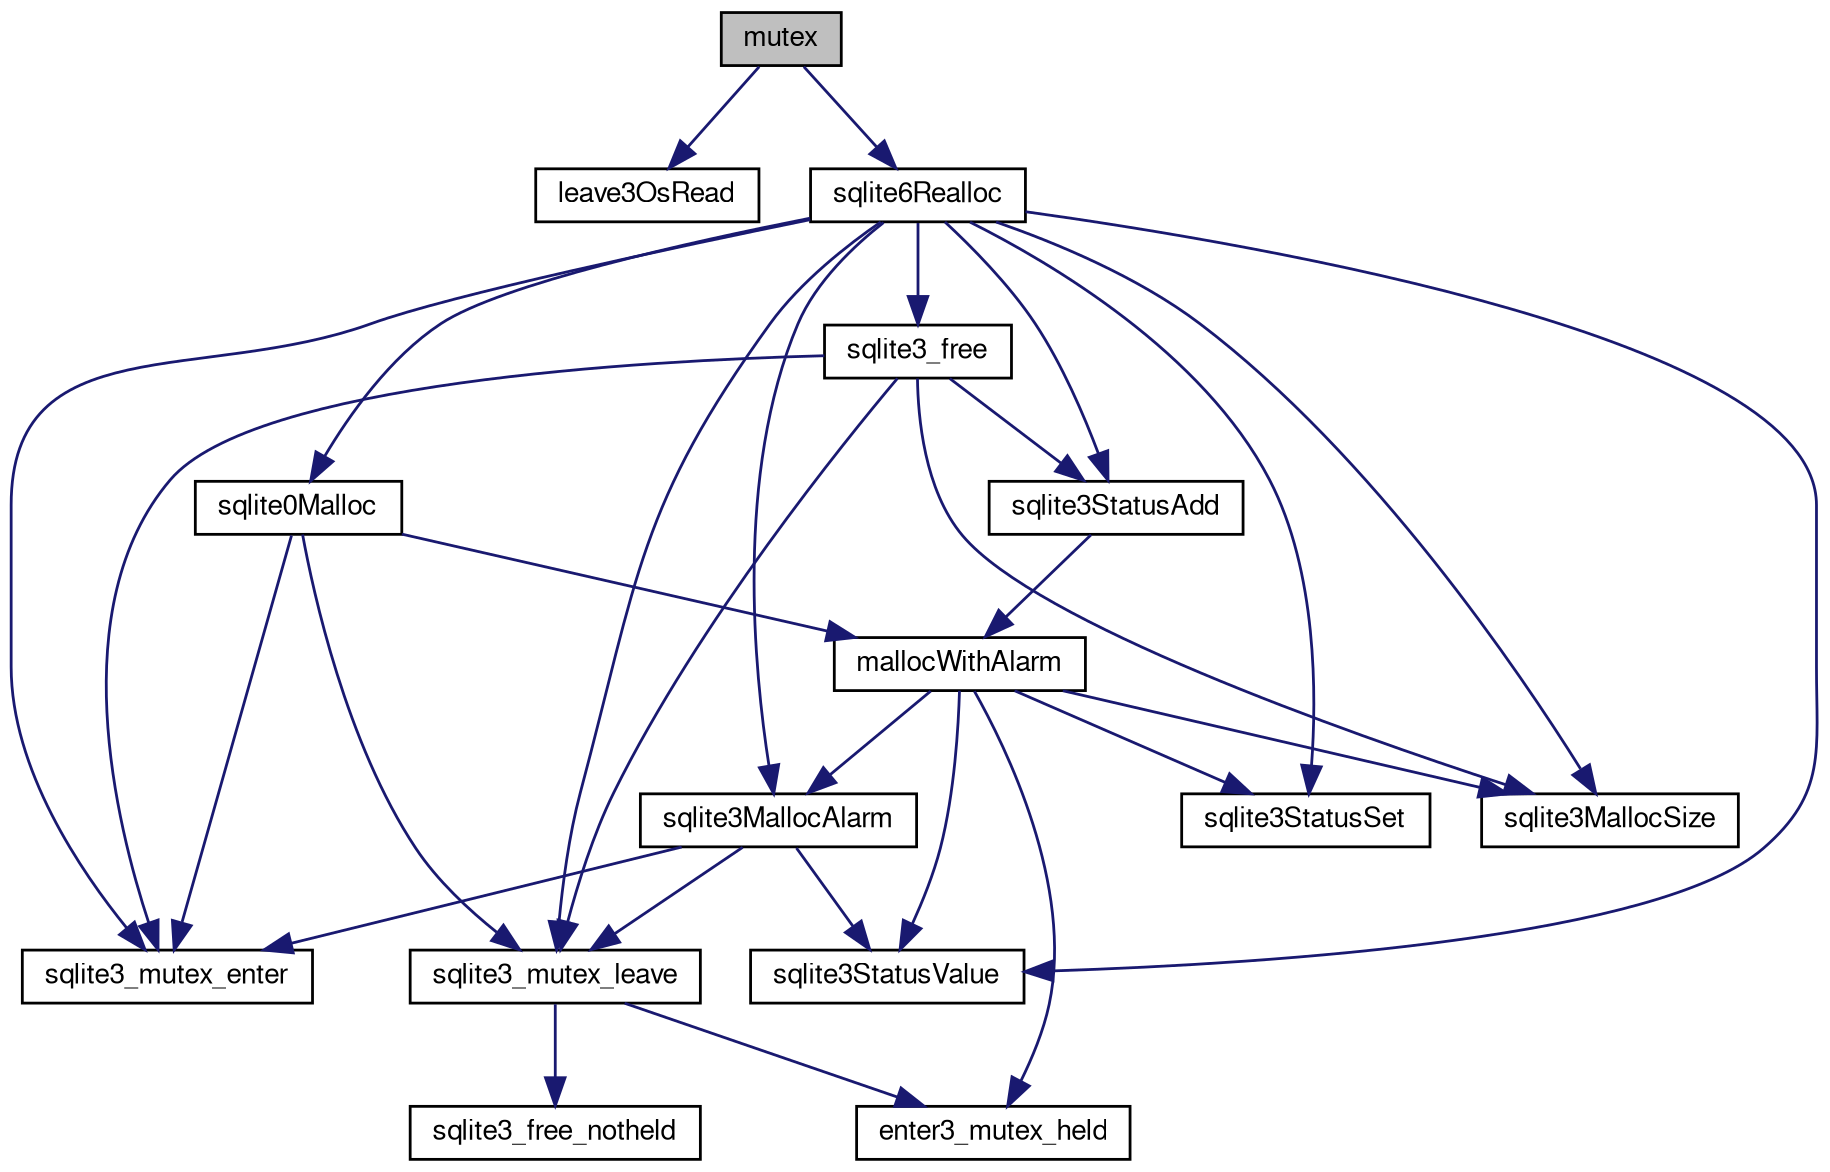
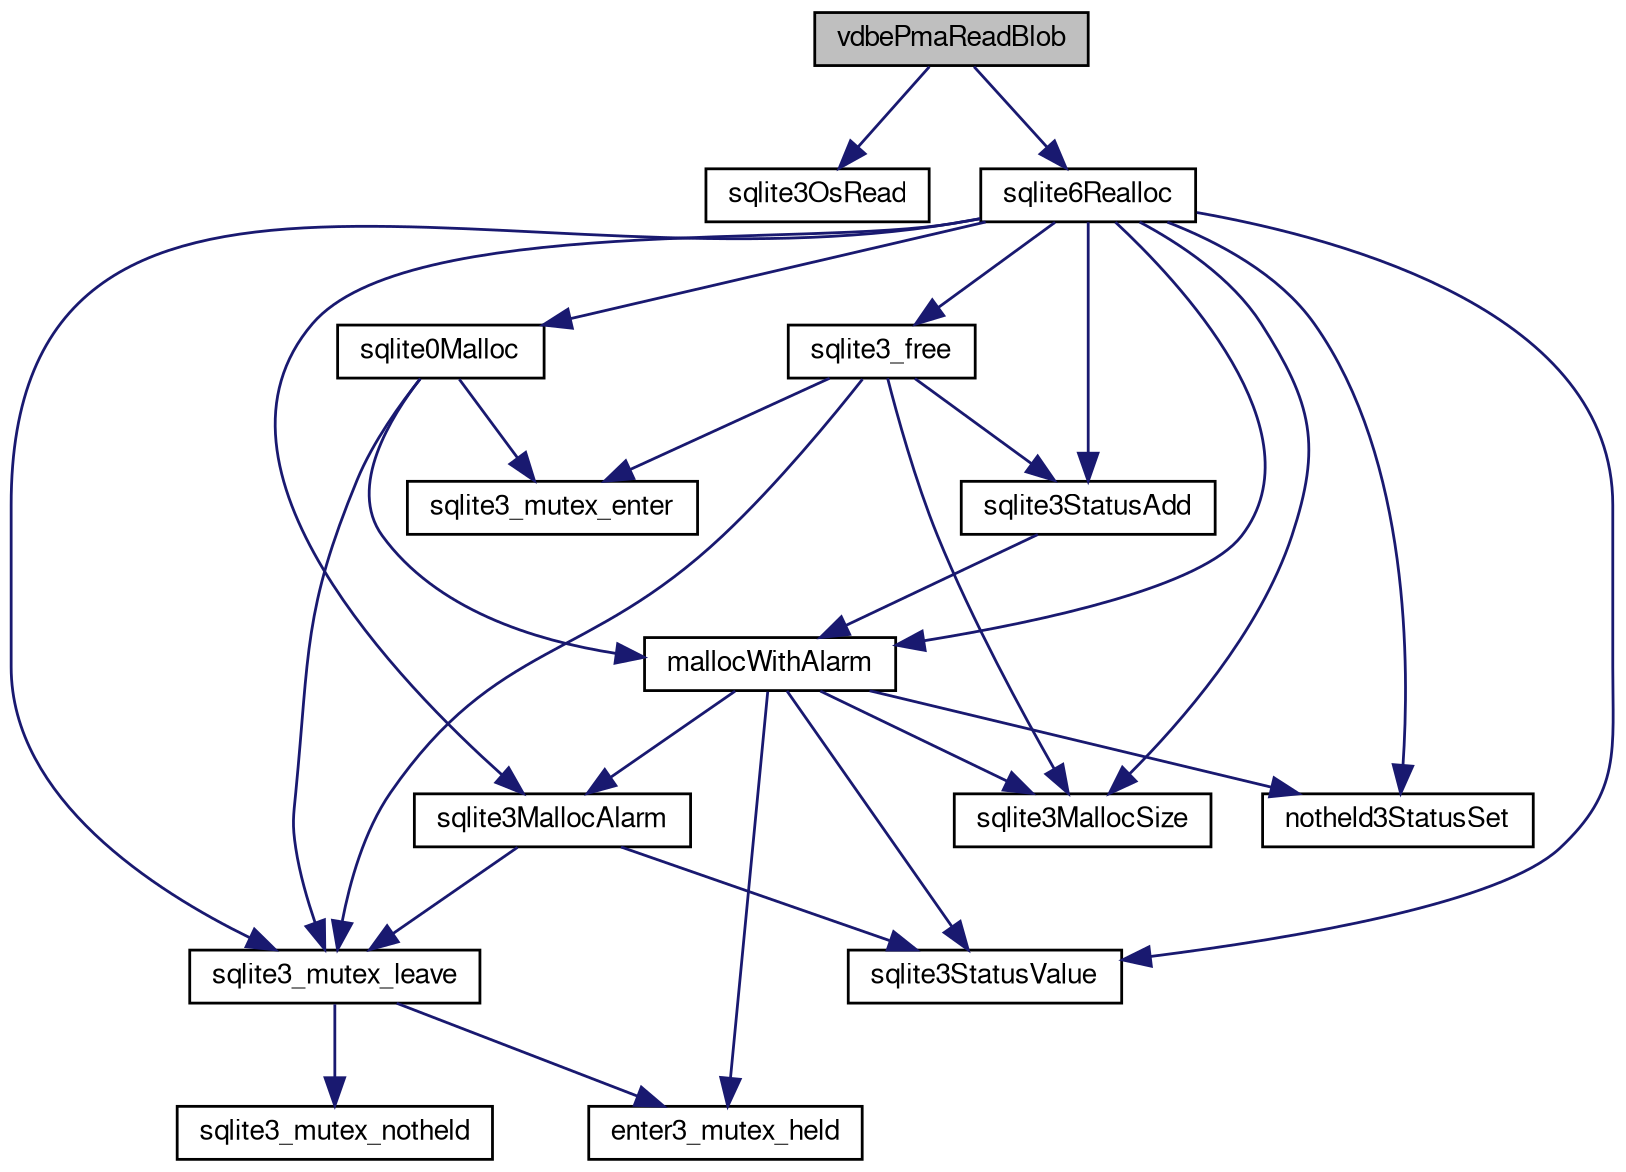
node "mutex": label "mutex" -> "vdbePmaReadBlob"
node "leave3OsRead": label "leave3OsRead" -> "sqlite3OsRead"
edge "sqlite6Realloc" -> "sqlite3_mutex_enter": now "sqlite6Realloc" -> "mallocWithAlarm"
node "sqlite3StatusSet": label "sqlite3StatusSet" -> "notheld3StatusSet"
edge "sqlite3MallocAlarm" -> "sqlite3_mutex_enter": removed
node "sqlite3_free_notheld": label "sqlite3_free_notheld" -> "sqlite3_mutex_notheld"
